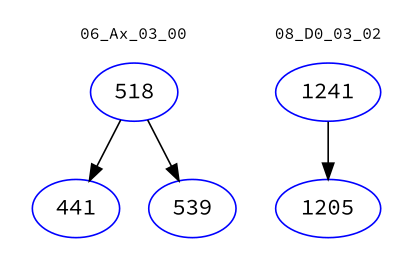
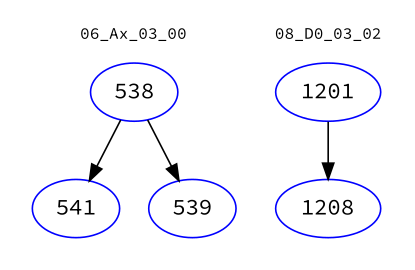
node "518": label "518" -> "538"
node "1241": label "1241" -> "1201"
node "441": label "441" -> "541"
node "1205": label "1205" -> "1208"
